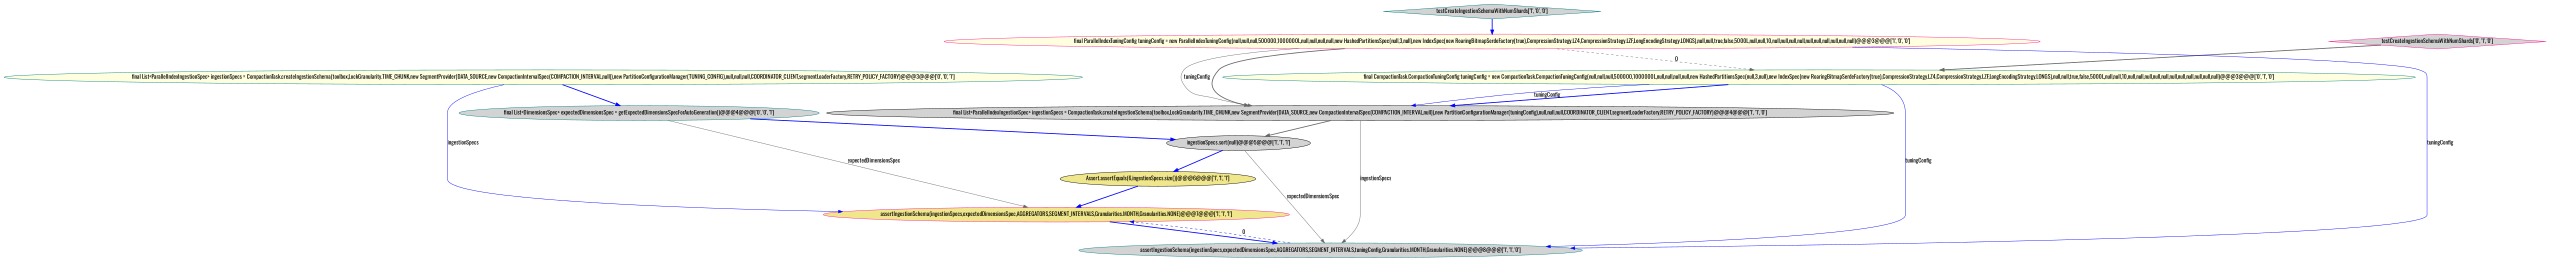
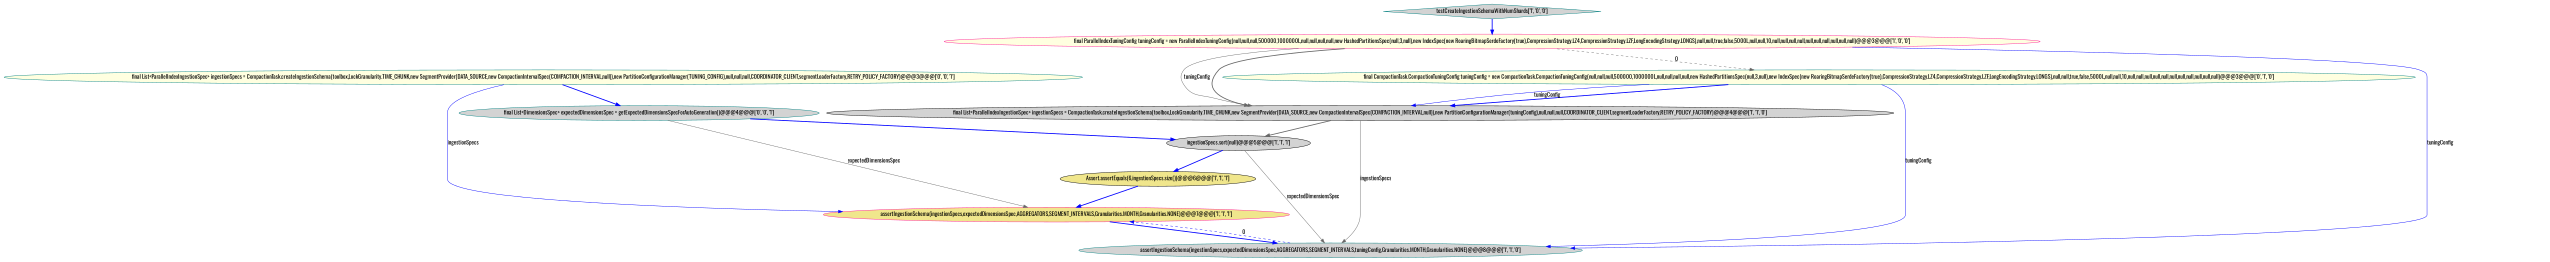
node "testCreateIngestionSchemaWithNumShards['0', '1', '0']": removed
